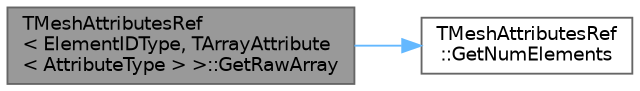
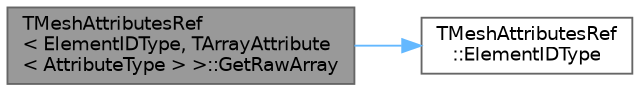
node "TMeshAttributesRef ::GetNumElements": label "TMeshAttributesRef ::GetNumElements" -> "TMeshAttributesRef ::ElementIDType"
